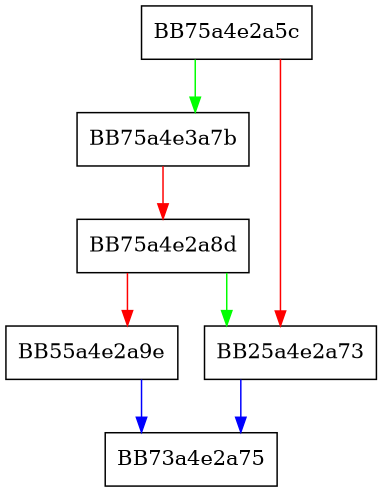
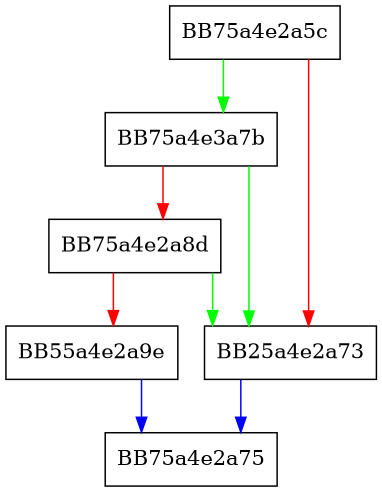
edge "BB75a4e3a7b" -> "BB25a4e2a73": added
node "BB73a4e2a75": label "BB73a4e2a75" -> "BB75a4e2a75"
